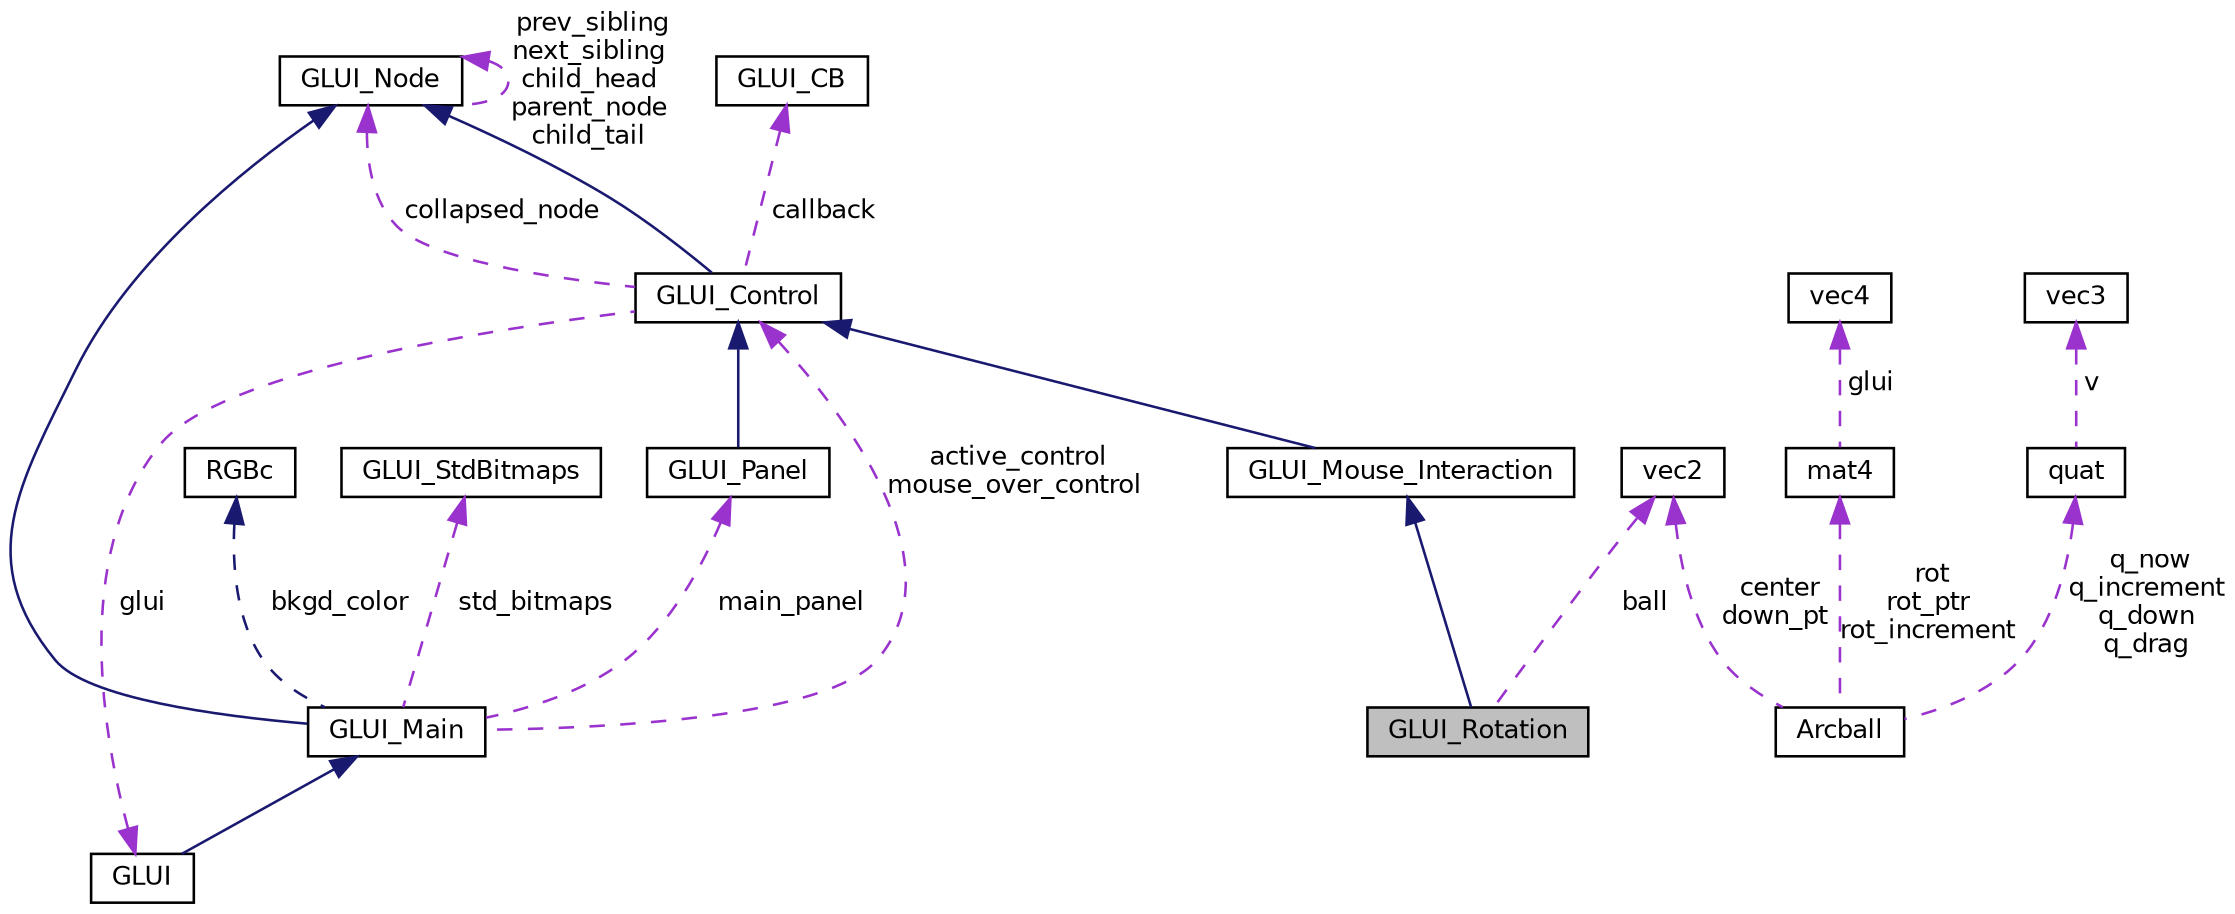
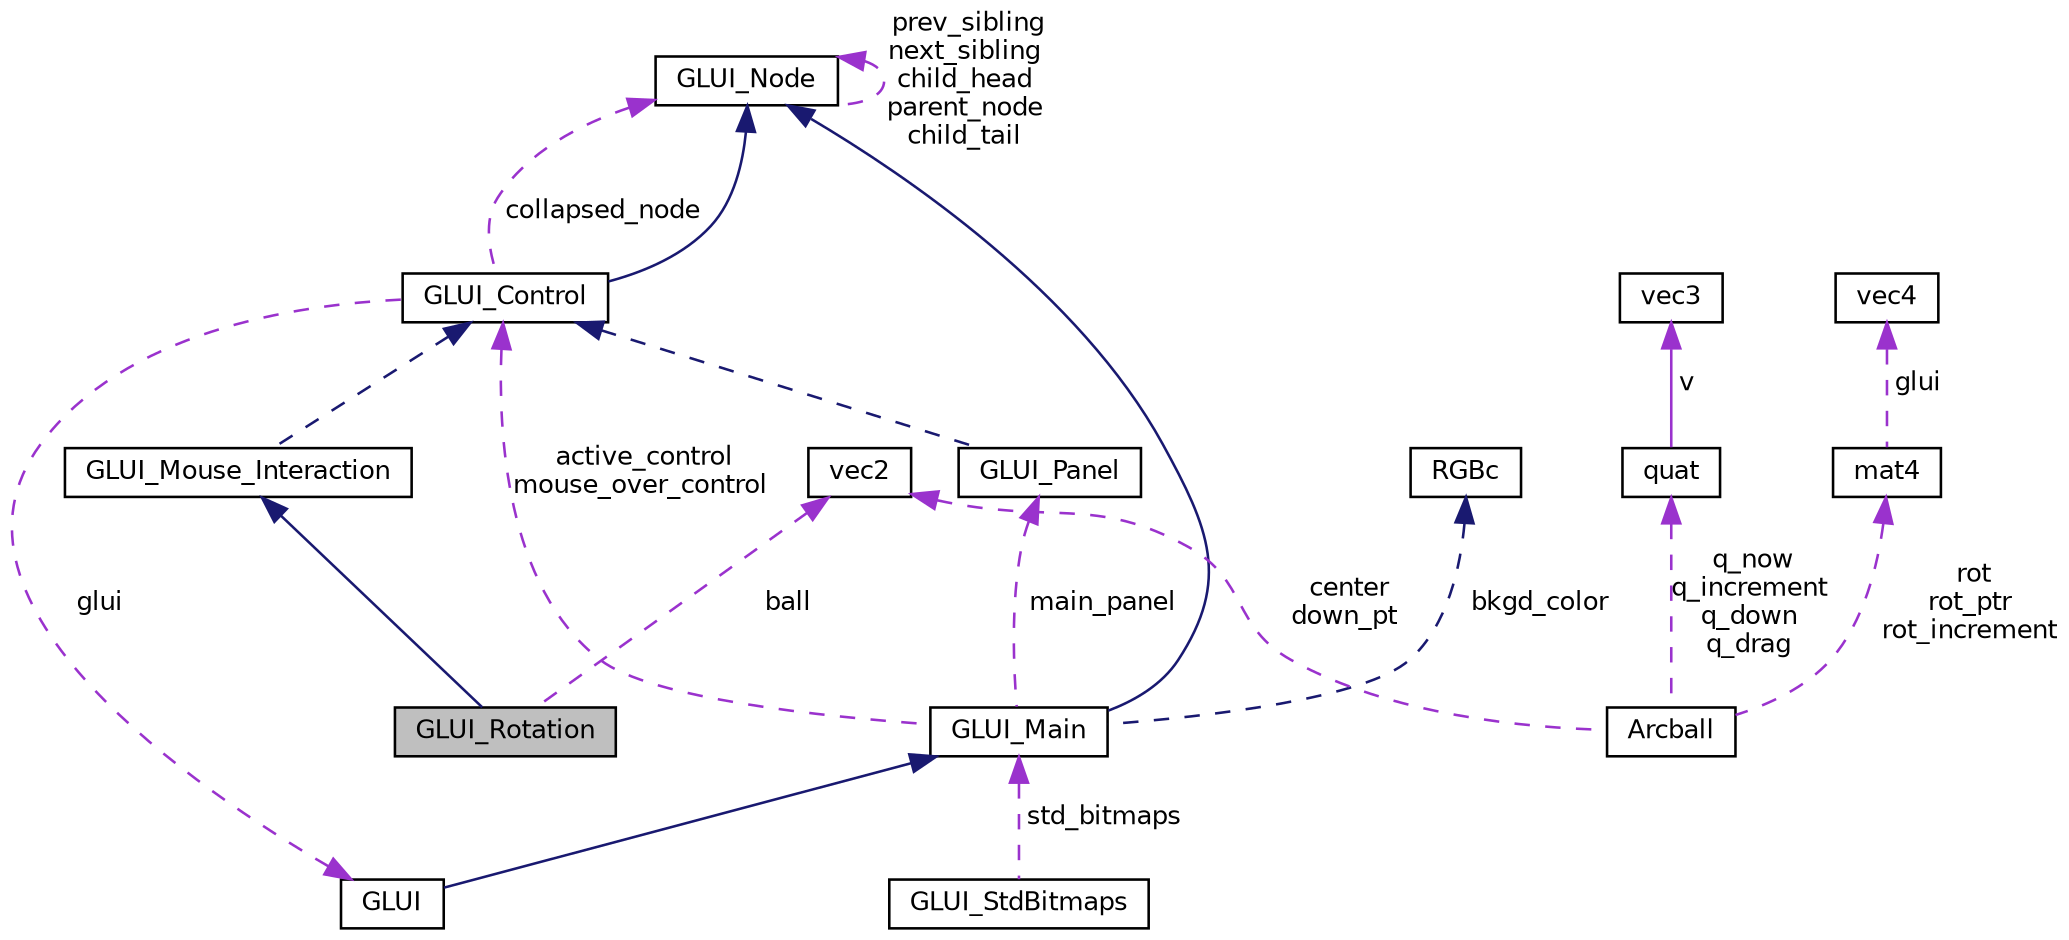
node "GLUI_CB": removed
edge "GLUI_Mouse_Interaction" -> "GLUI_Control": style solid -> dashed
edge "GLUI_Panel" -> "GLUI_Control": style solid -> dashed
edge "quat" -> "vec3": style dashed -> solid
edge "GLUI_Main" -> "GLUI_StdBitmaps": reversed
